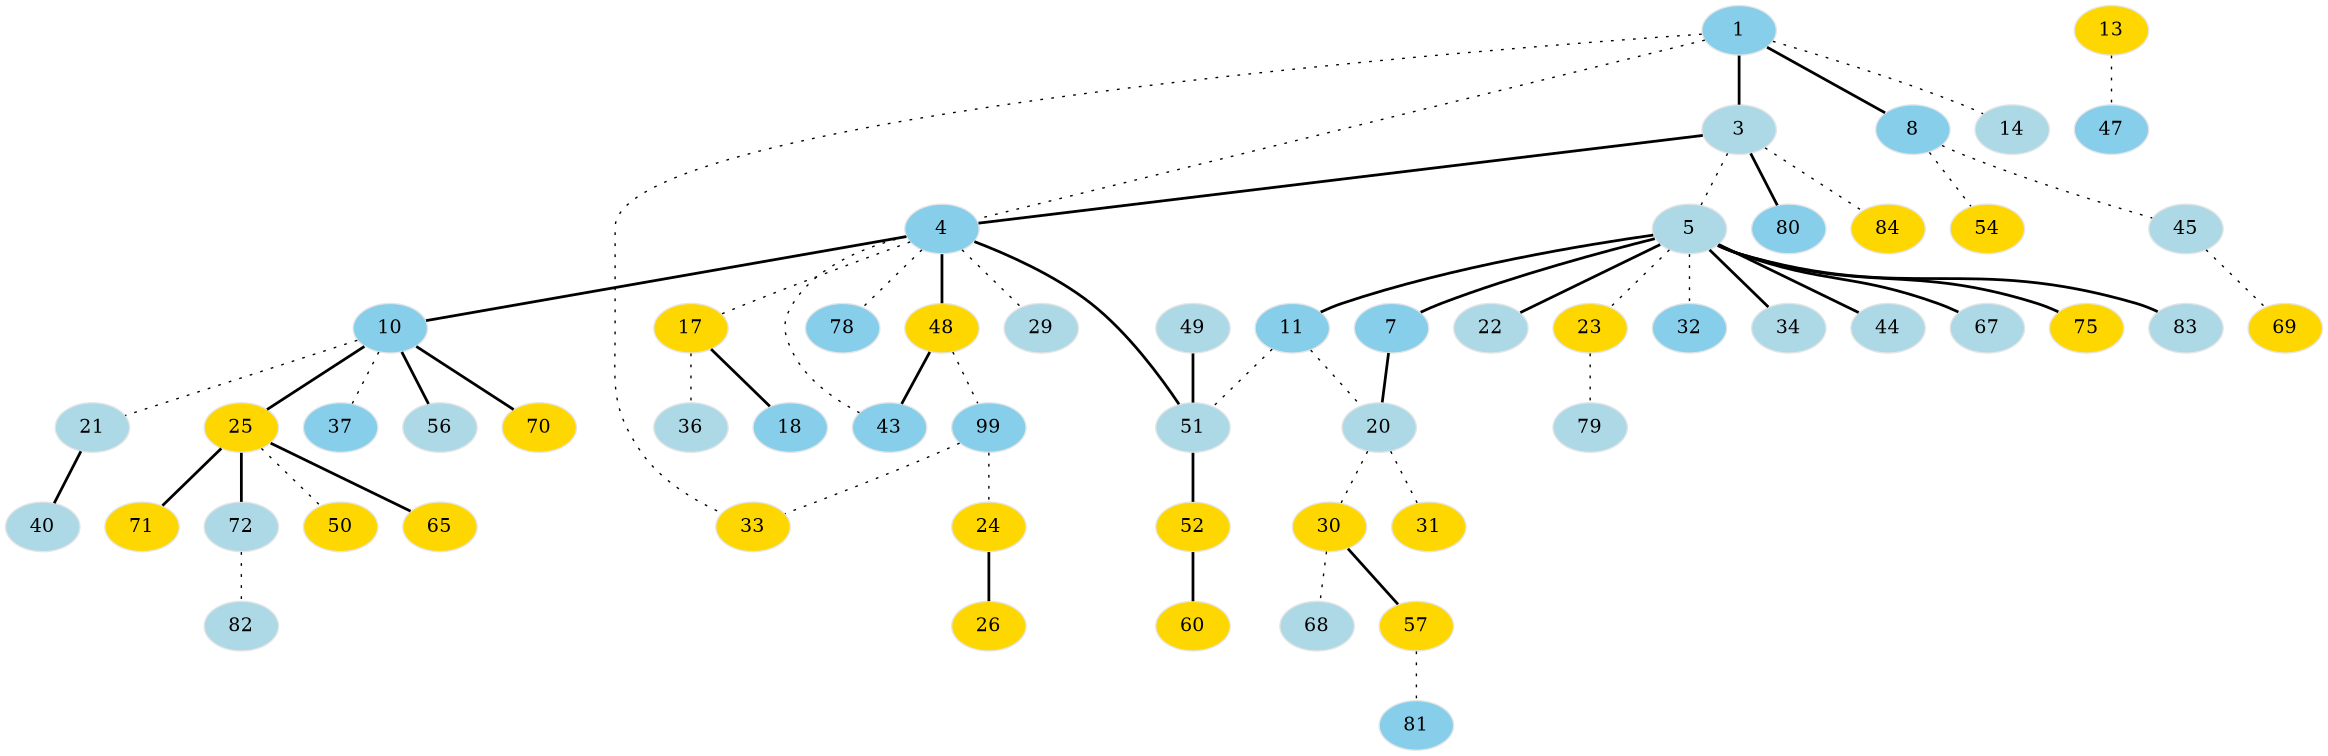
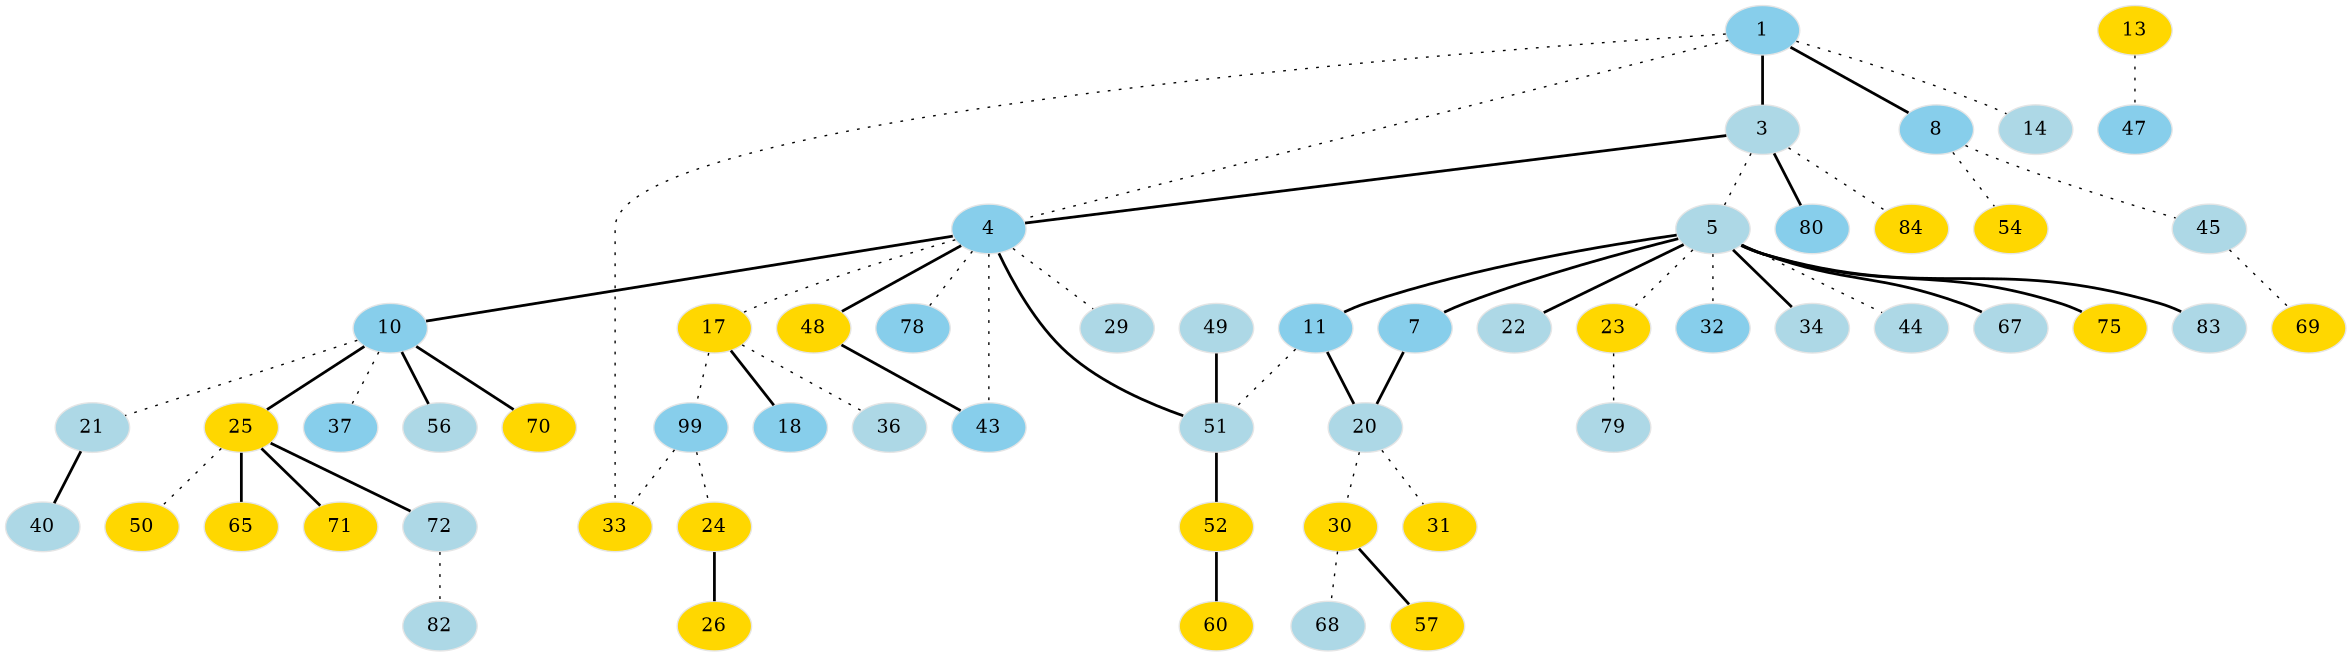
edge "5" -- "44": style bold -> dotted
edge "48" -- "99": now "17" -- "99"
edge "11" -- "20": style dotted -> bold
node "81": removed
